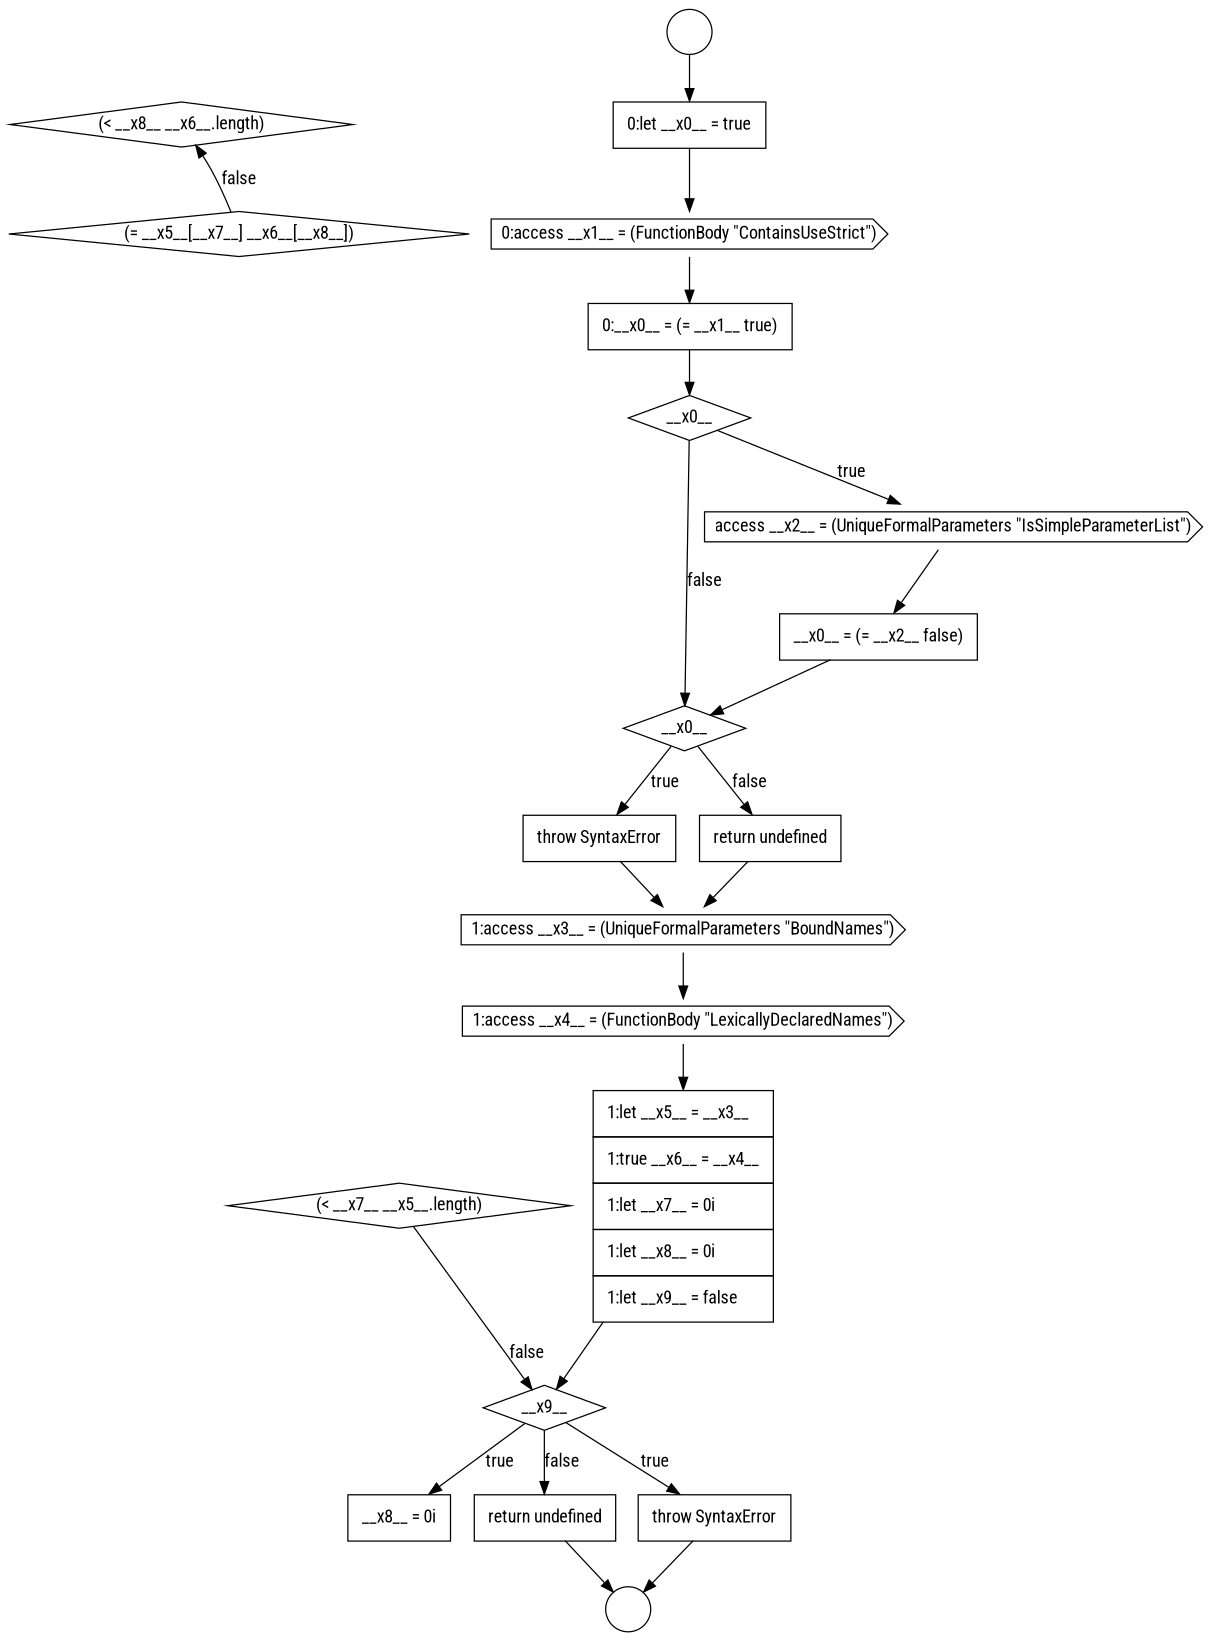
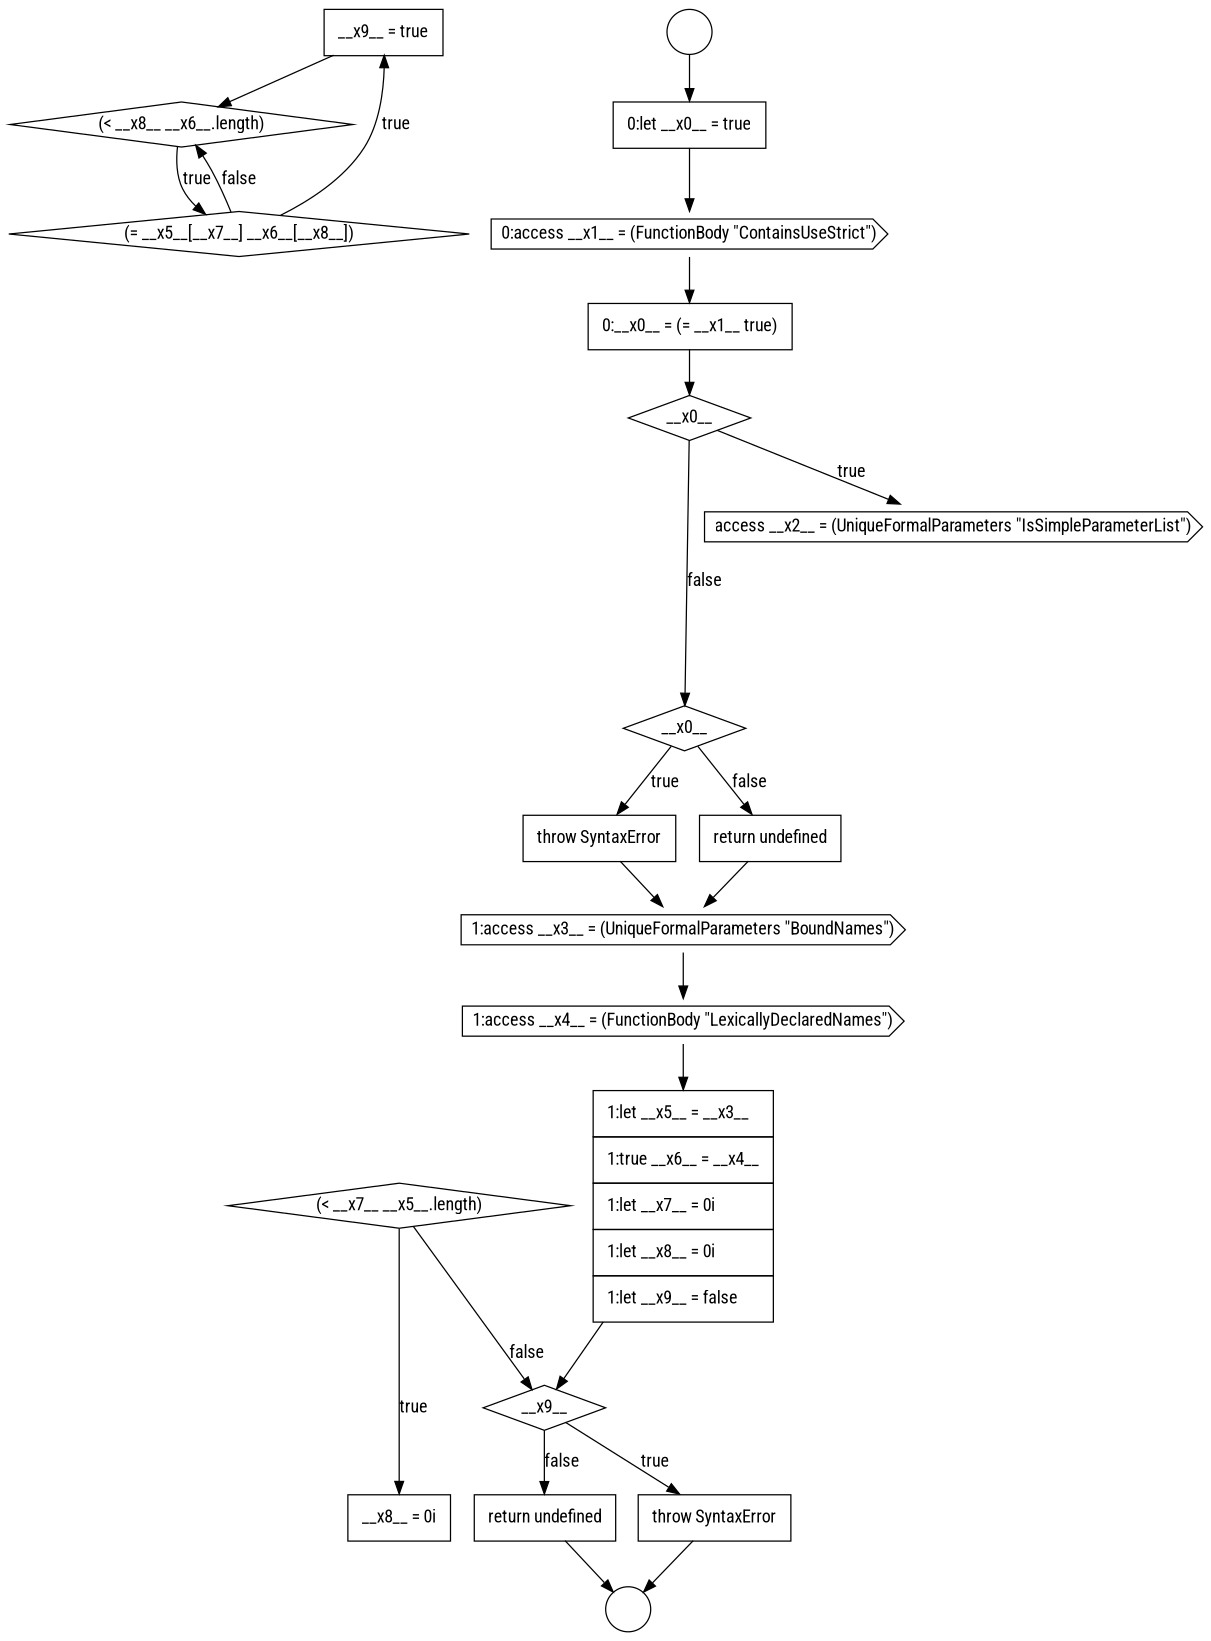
node "__x9__ = true": added
edge "(< __x8__ __x6__.length)" -> "(= __x5__[__x7__] __x6__[__x8__])": added, label "true"
node "__x0__ = (= __x2__ false)": removed
edge "__x9__" -> "__x8__ = 0i": now "(< __x7__ __x5__.length)" -> "__x8__ = 0i"
